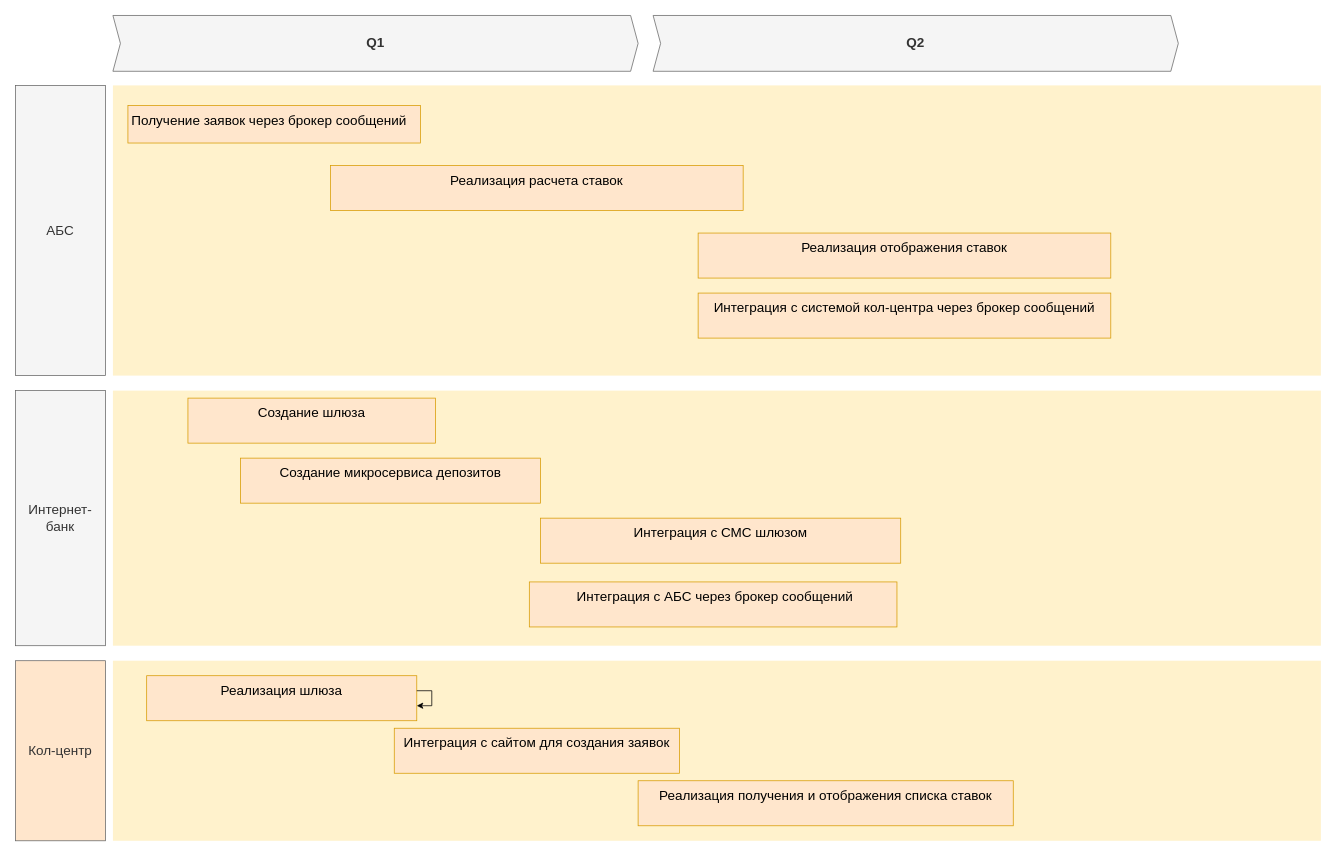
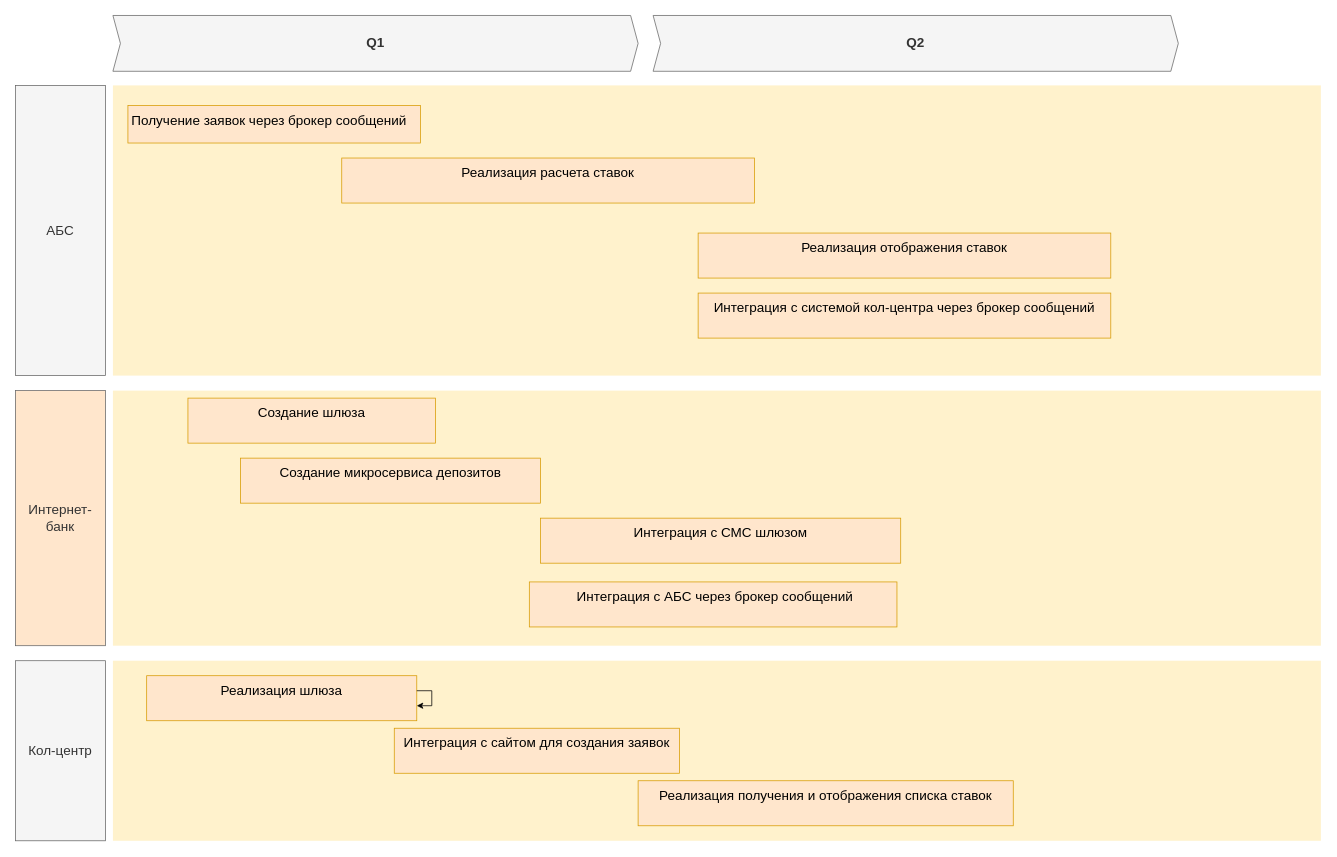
node "Реализация расчета ставок": moved (537, 188) -> (548, 180)
node "Интернет-банк": fillcolor #f5f5f5 -> #ffe6cc
node "Кол-центр": fillcolor #ffe6cc -> #f5f5f5
